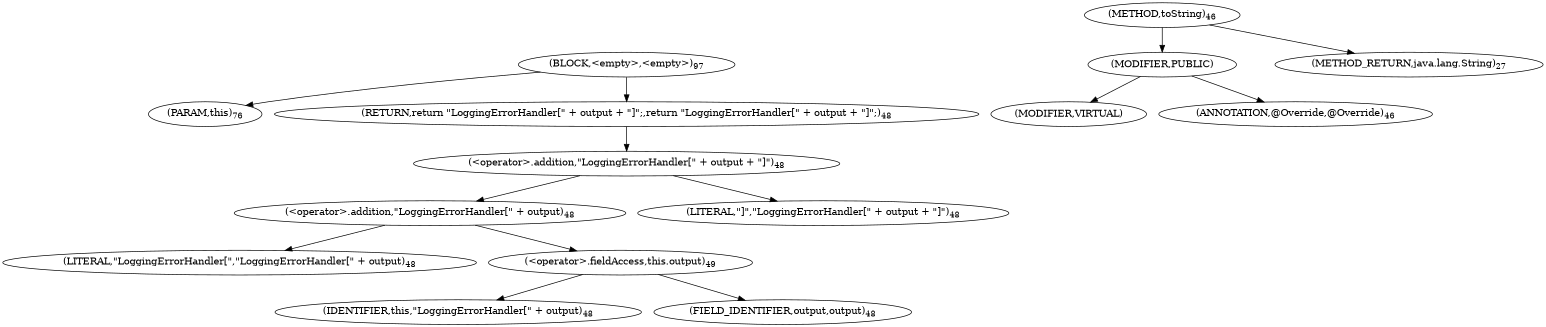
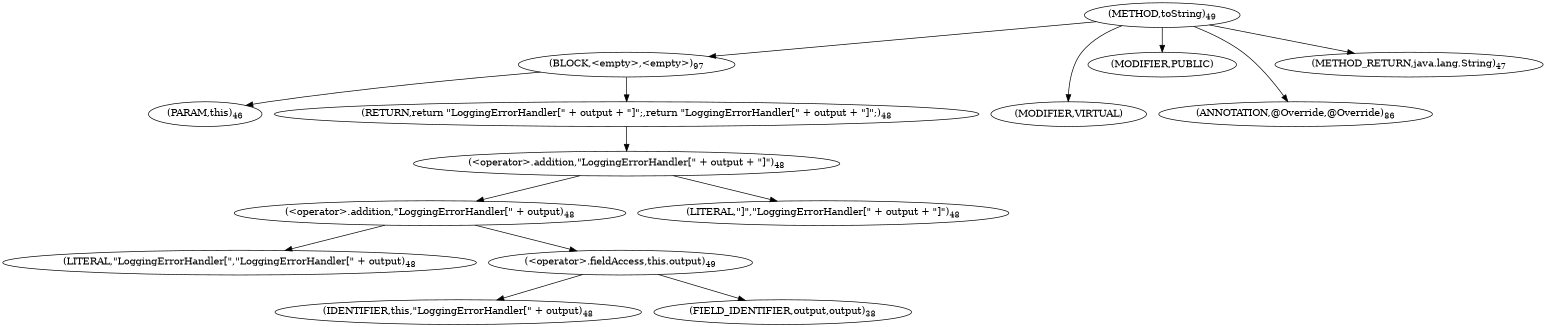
node "(METHOD,toString)": text "46" -> "49"
edge "(METHOD,toString)" -> "(BLOCK,<empty>,<empty>)": added
node "(METHOD_RETURN,java.lang.String)": text "27" -> "47"
edge "(MODIFIER,PUBLIC)" -> "(MODIFIER,VIRTUAL)": now "(METHOD,toString)" -> "(MODIFIER,VIRTUAL)"
edge "(MODIFIER,PUBLIC)" -> "(ANNOTATION,@Override,@Override)": now "(METHOD,toString)" -> "(ANNOTATION,@Override,@Override)"
node "(PARAM,this)": text "76" -> "46"
node "(ANNOTATION,@Override,@Override)": text "46" -> "86"
node "(FIELD_IDENTIFIER,output,output)": text "48" -> "38"
